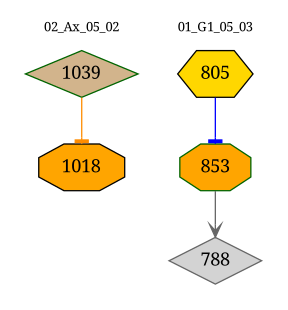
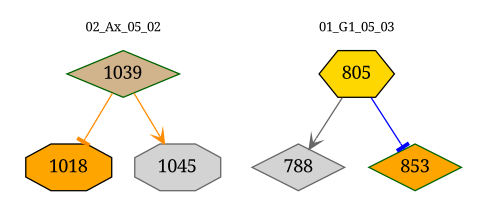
node "1045": added
node "853": shape octagon -> diamond
edge "853" -> "788": now "805" -> "788"
